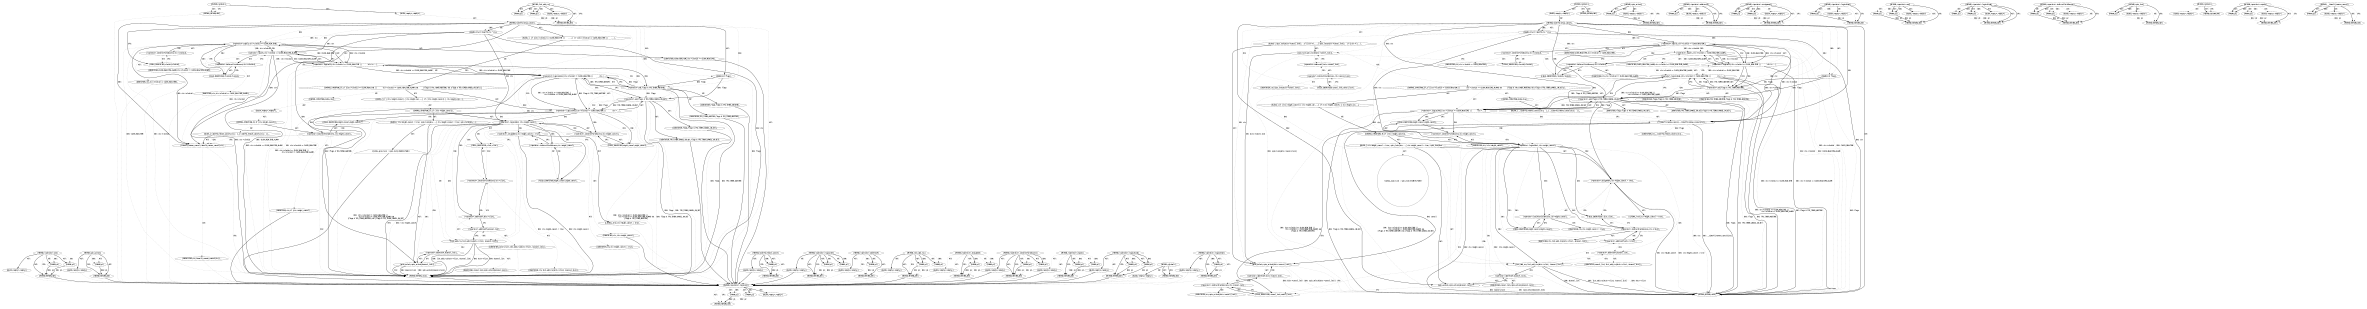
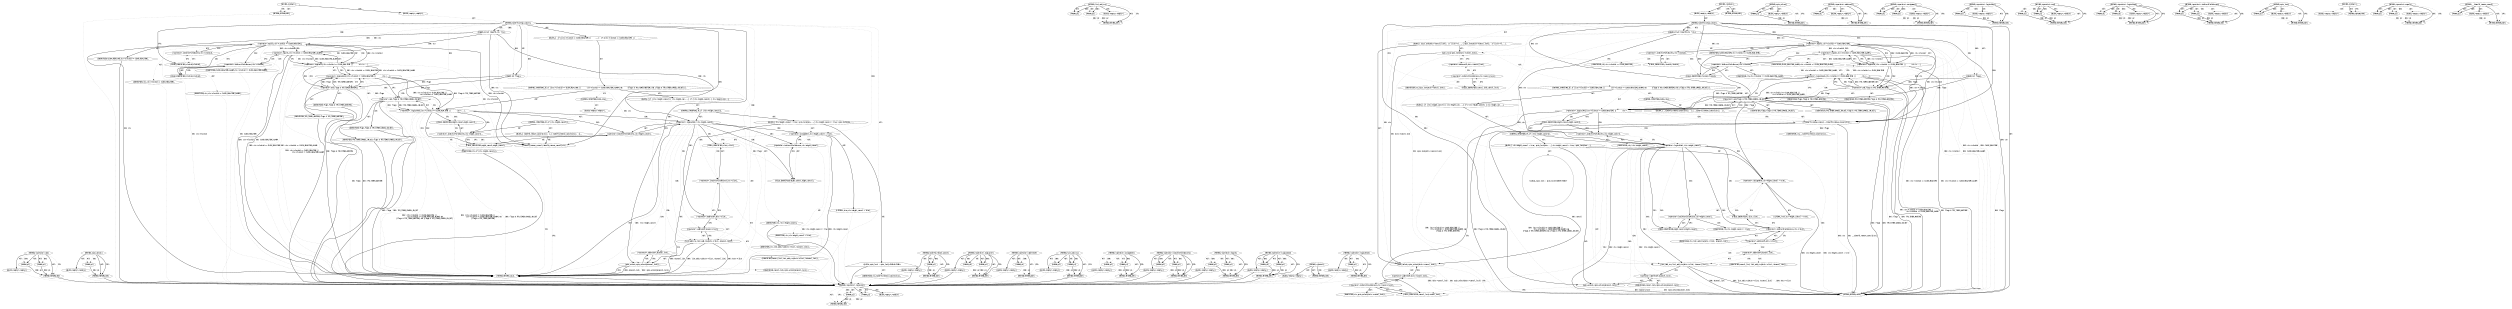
edge "(timerfd_remove_cancel,timerfd_remove_cancel(ctx))" -> "(IDENTIFIER,ctx,timerfd_remove_cancel(ctx))": now "<(LOCAL,spin_lock : spin_lock)<SUB>8</SUB>>" -> "(IDENTIFIER,ctx,timerfd_remove_cancel(ctx))"
